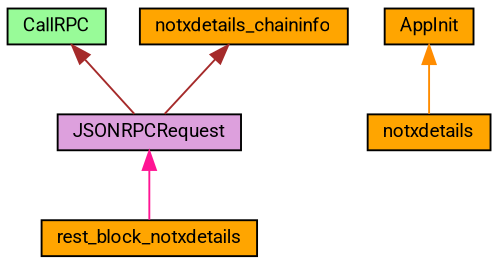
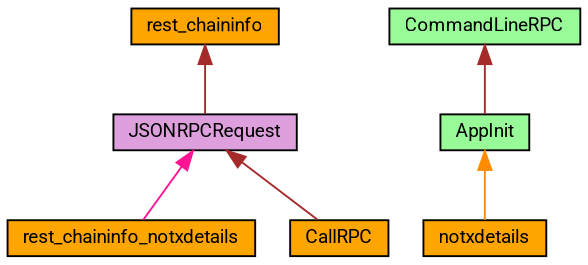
node "CallRPC": fillcolor palegreen -> orange
node "notxdetails_chaininfo": label "notxdetails_chaininfo" -> "rest_chaininfo"
node "AppInit": fillcolor orange -> palegreen
node "CommandLineRPC": added
edge "JSONRPCRequest" -> "CallRPC": reversed
node "rest_block_notxdetails": label "rest_block_notxdetails" -> "rest_chaininfo_notxdetails"
